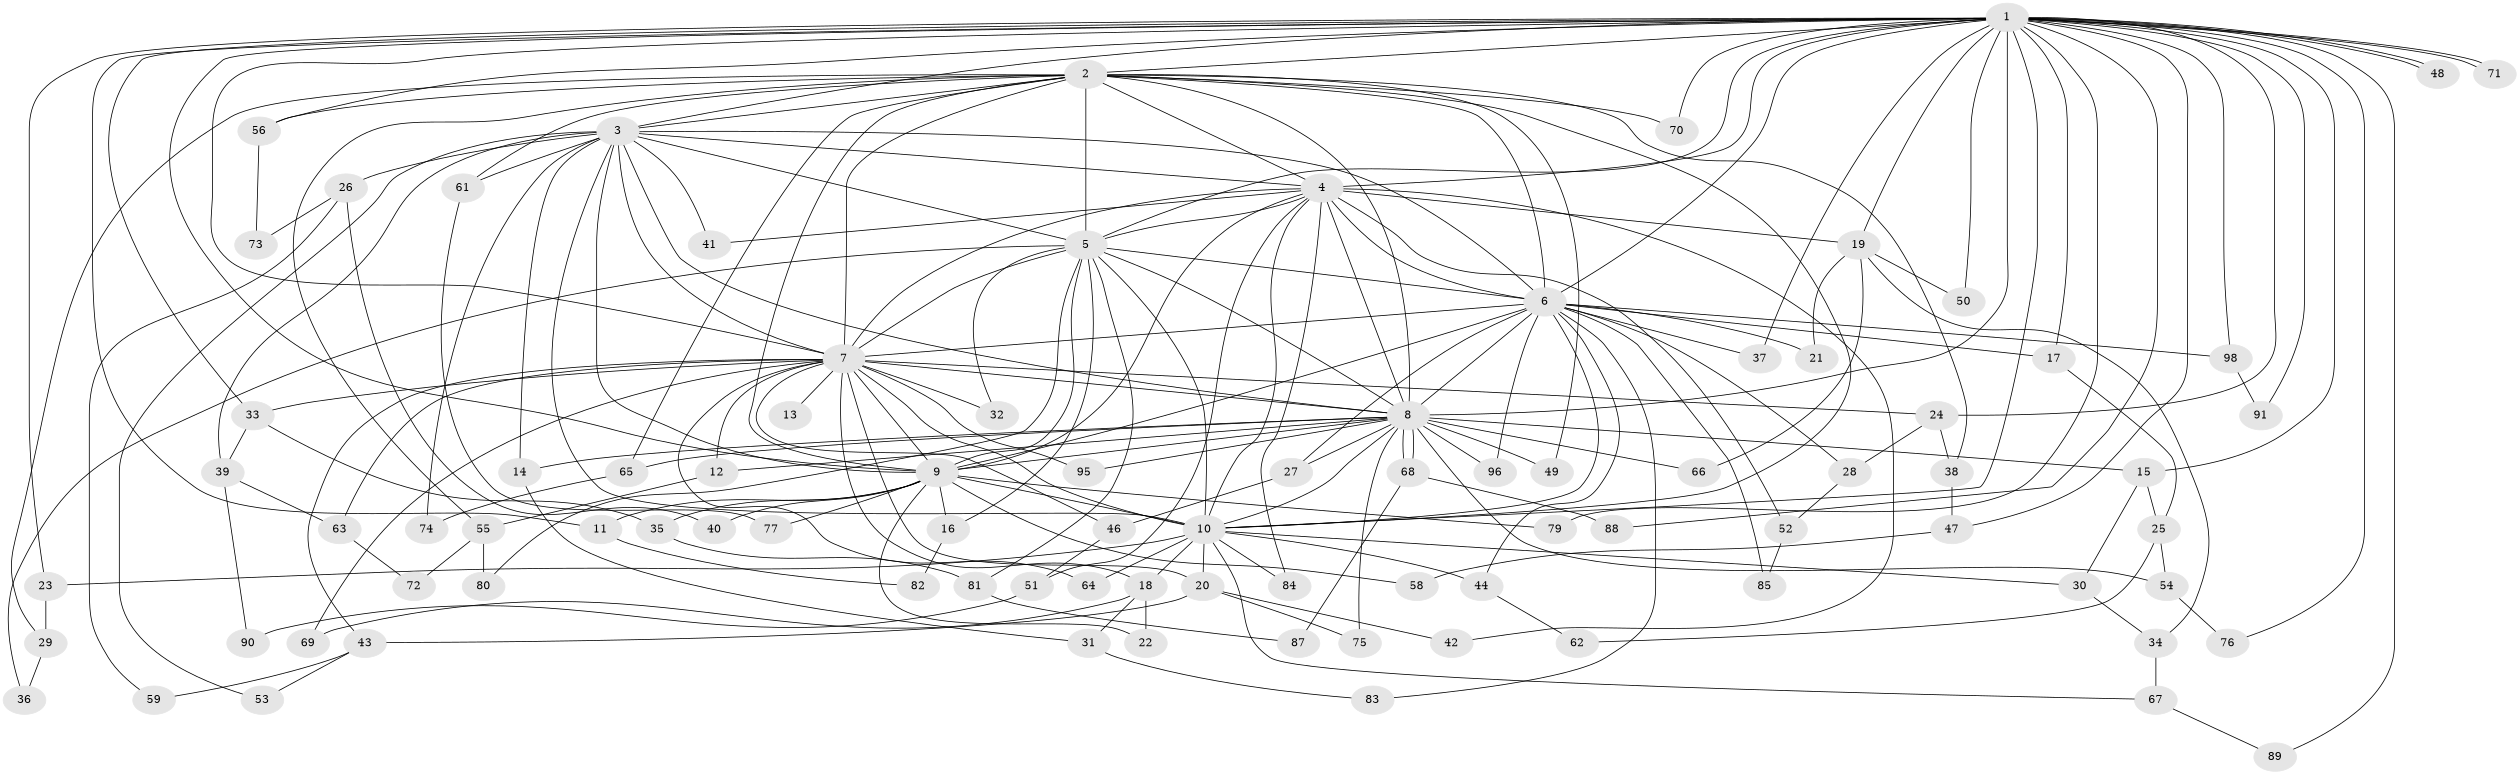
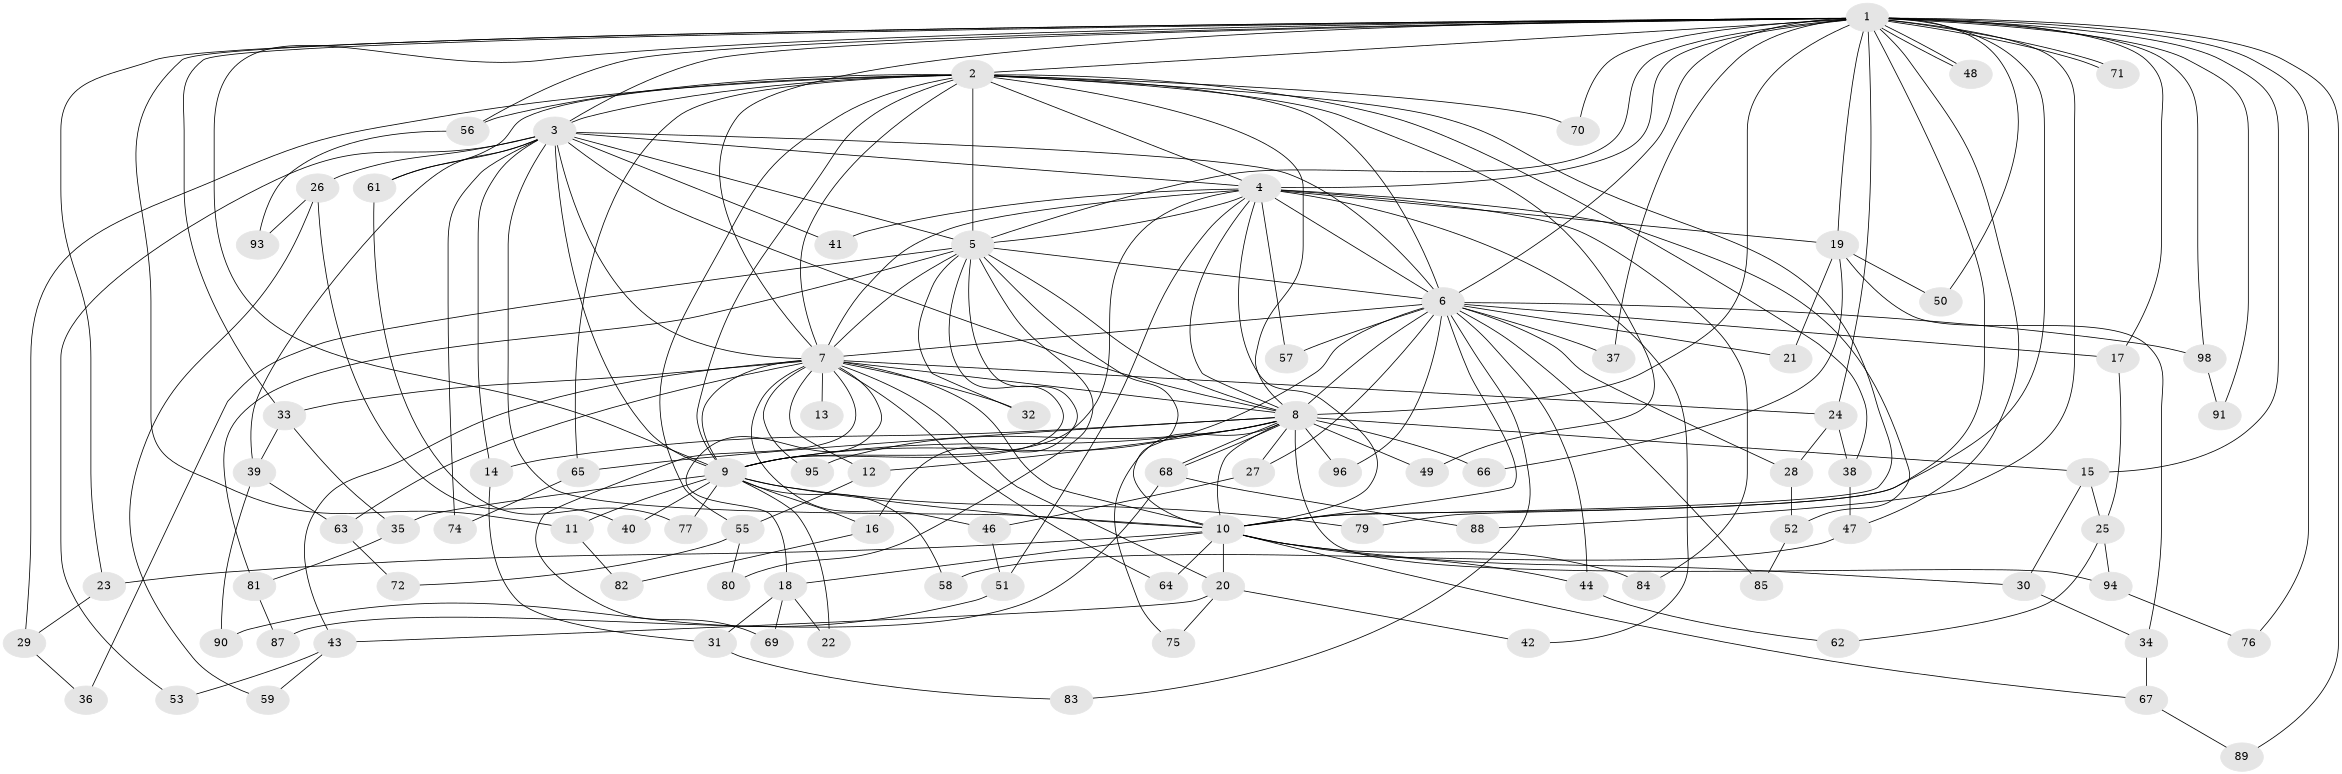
node "73": label "73" -> "93"
node "57": added
node "54": label "54" -> "94"
